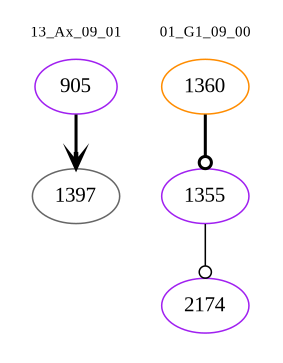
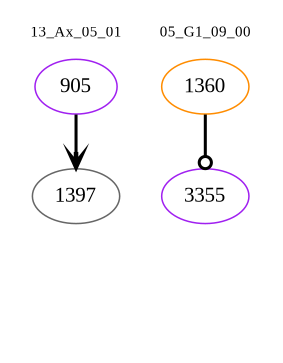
cluster "13_Ax_09_01": label "13_Ax_09_01" -> "13_Ax_05_01"
cluster "01_G1_09_00": label "01_G1_09_00" -> "05_G1_09_00"
node "1355": label "1355" -> "3355"
node "2174": removed
